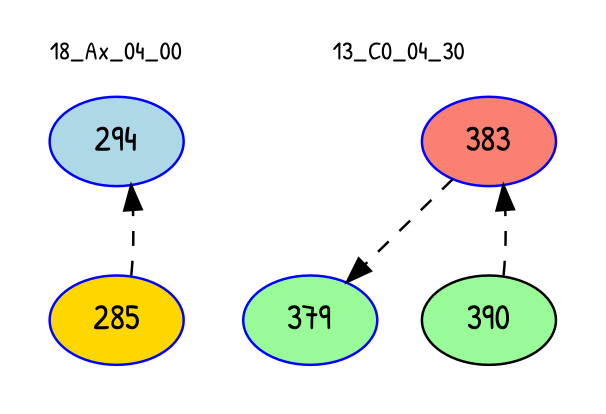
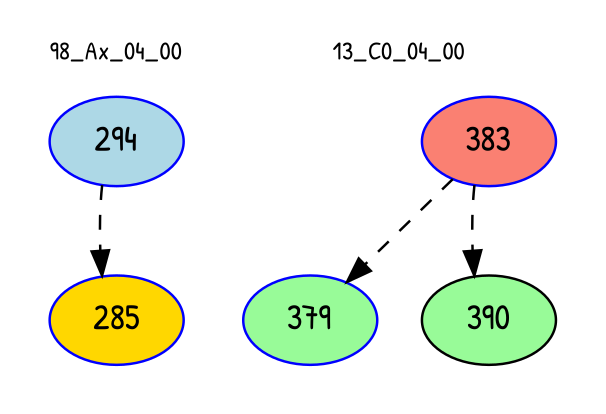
cluster "18_Ax_04_00": label "18_Ax_04_00" -> "98_Ax_04_00"
cluster "13_C0_04_30": label "13_C0_04_30" -> "13_C0_04_00"
edge "285" -> "294": reversed
edge "390" -> "383": reversed
